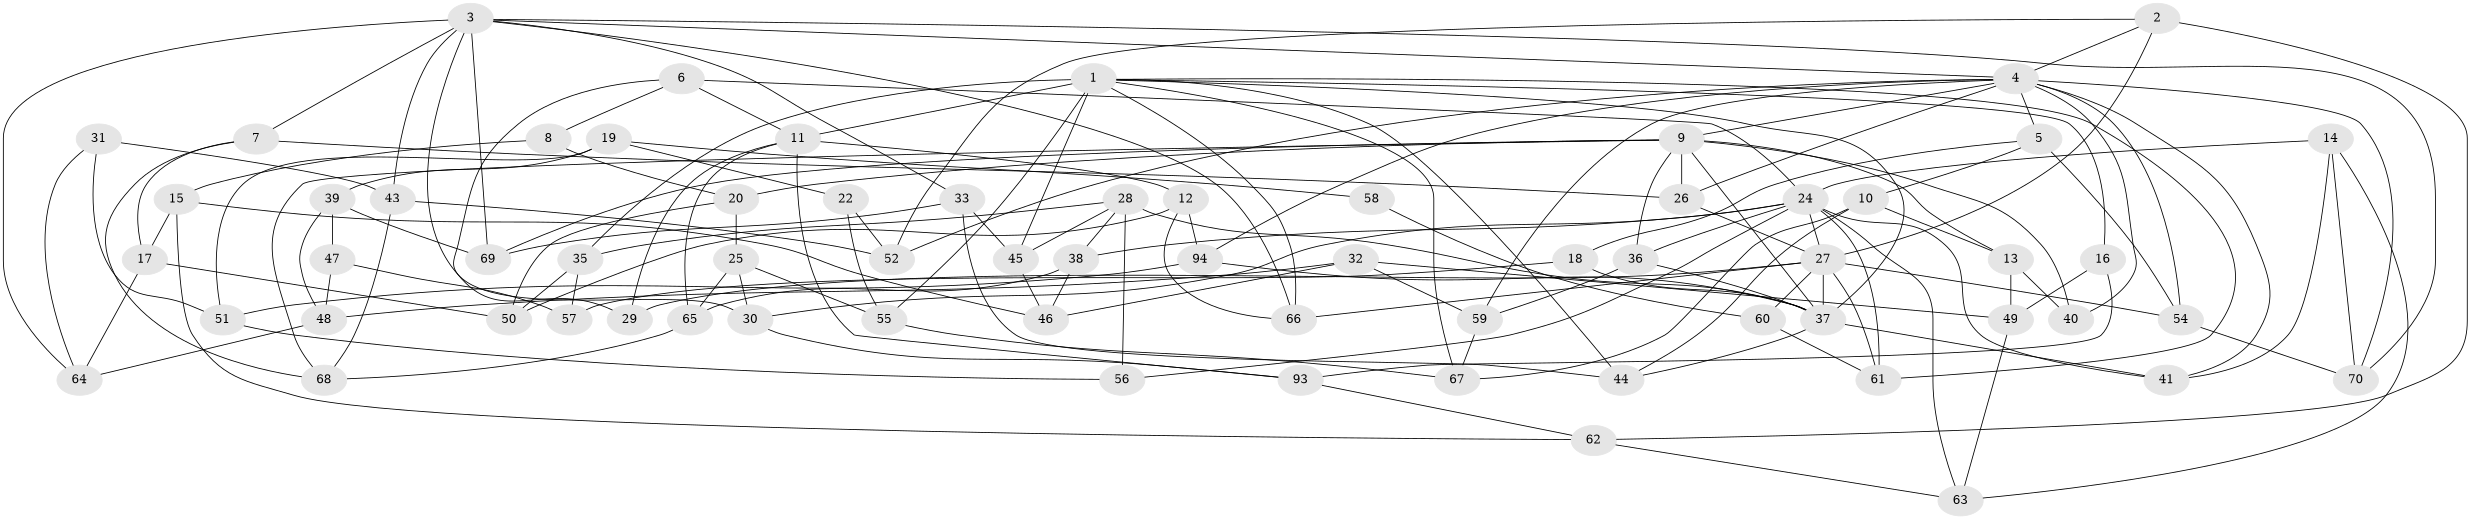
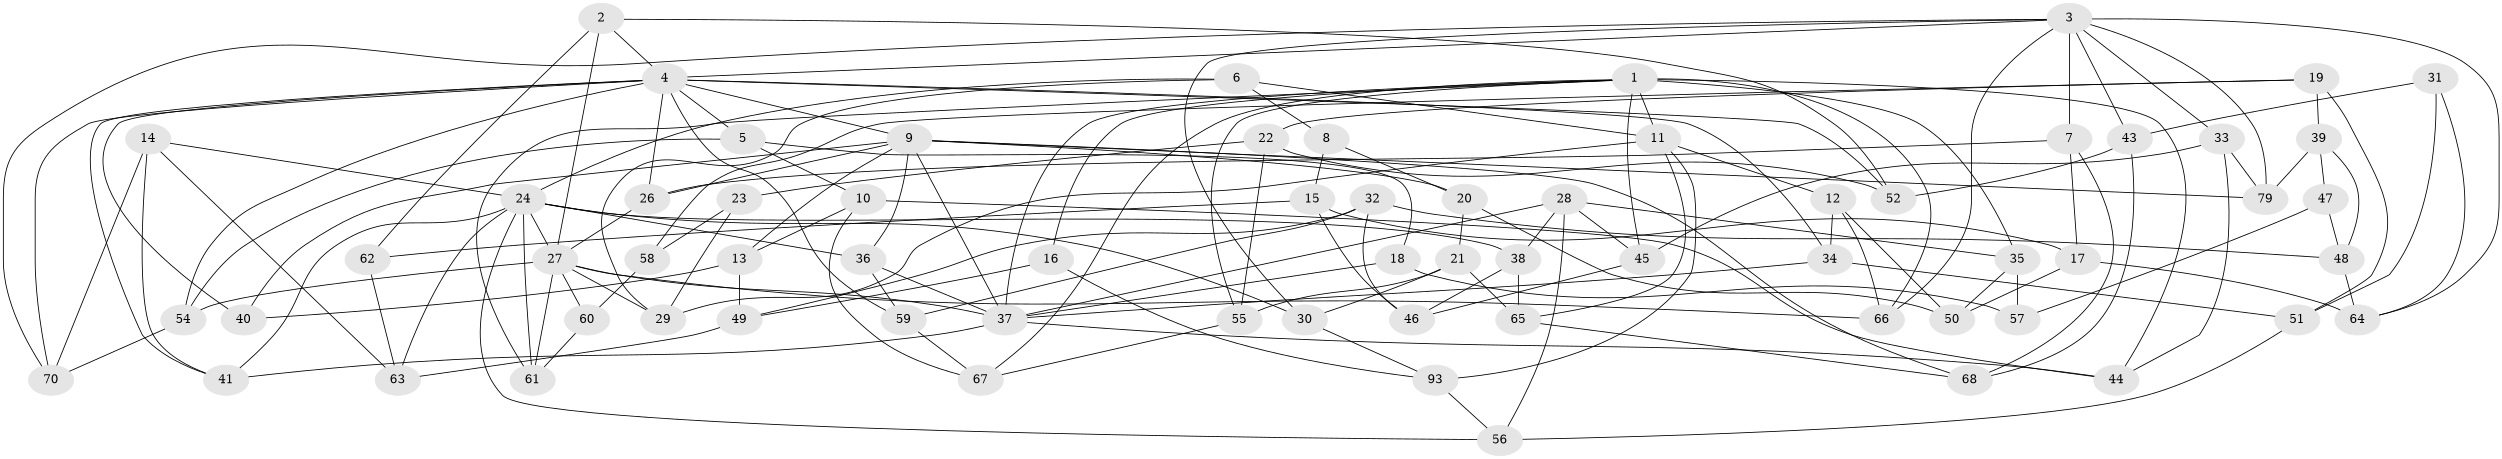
node "23": added
node "69": label "69" -> "79"
node "25": label "25" -> "21"
node "94": label "94" -> "34"
edge "93" -- "62": now "93" -- "56"
